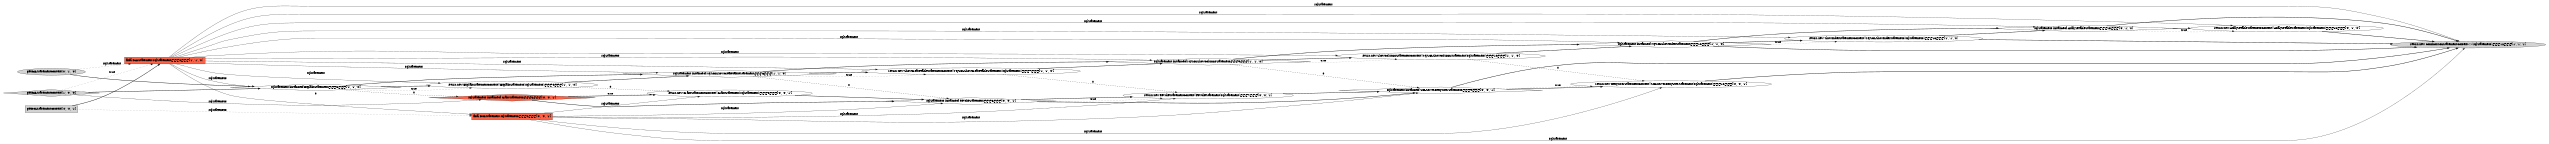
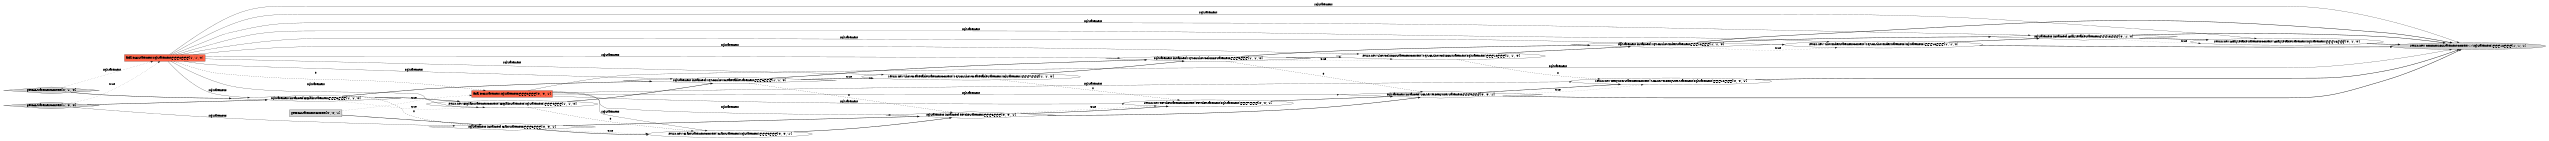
node "getDALStatementContext['0', '1', '0']": shape ellipse -> diamond
edge "getDCLStatementContext['0', '0', '1']" -> "final DALStatement sqlStatement@@@2@@@['1', '1', '0']": now "getDCLStatementContext['0', '0', '1']" -> "sqlStatement instanceof GrantStatement@@@3@@@['0', '0', '1']"
node "sqlStatement instanceof GrantStatement@@@3@@@['0', '0', '1']": fillcolor tomato -> white
edge "final DALStatement sqlStatement@@@2@@@['1', '1', '0']" -> "final DCLStatement sqlStatement@@@2@@@['0', '0', '1']": style solid -> dashed
edge "getDCLStatementContext['0', '0', '1']" -> "final DCLStatement sqlStatement@@@2@@@['0', '0', '1']": label "sqlStatement" -> "true"
